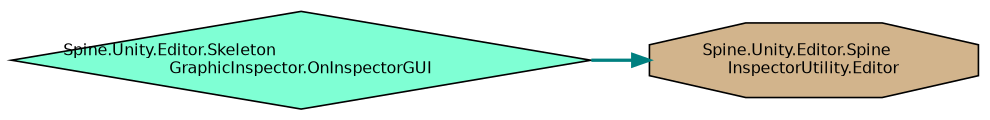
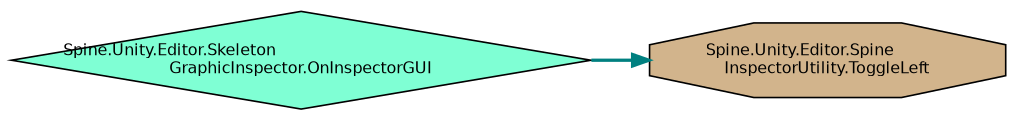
node "Spine.Unity.Editor.Spine InspectorUtility.Editor": label "Spine.Unity.Editor.Spine InspectorUtility.Editor" -> "Spine.Unity.Editor.Spine InspectorUtility.ToggleLeft"
